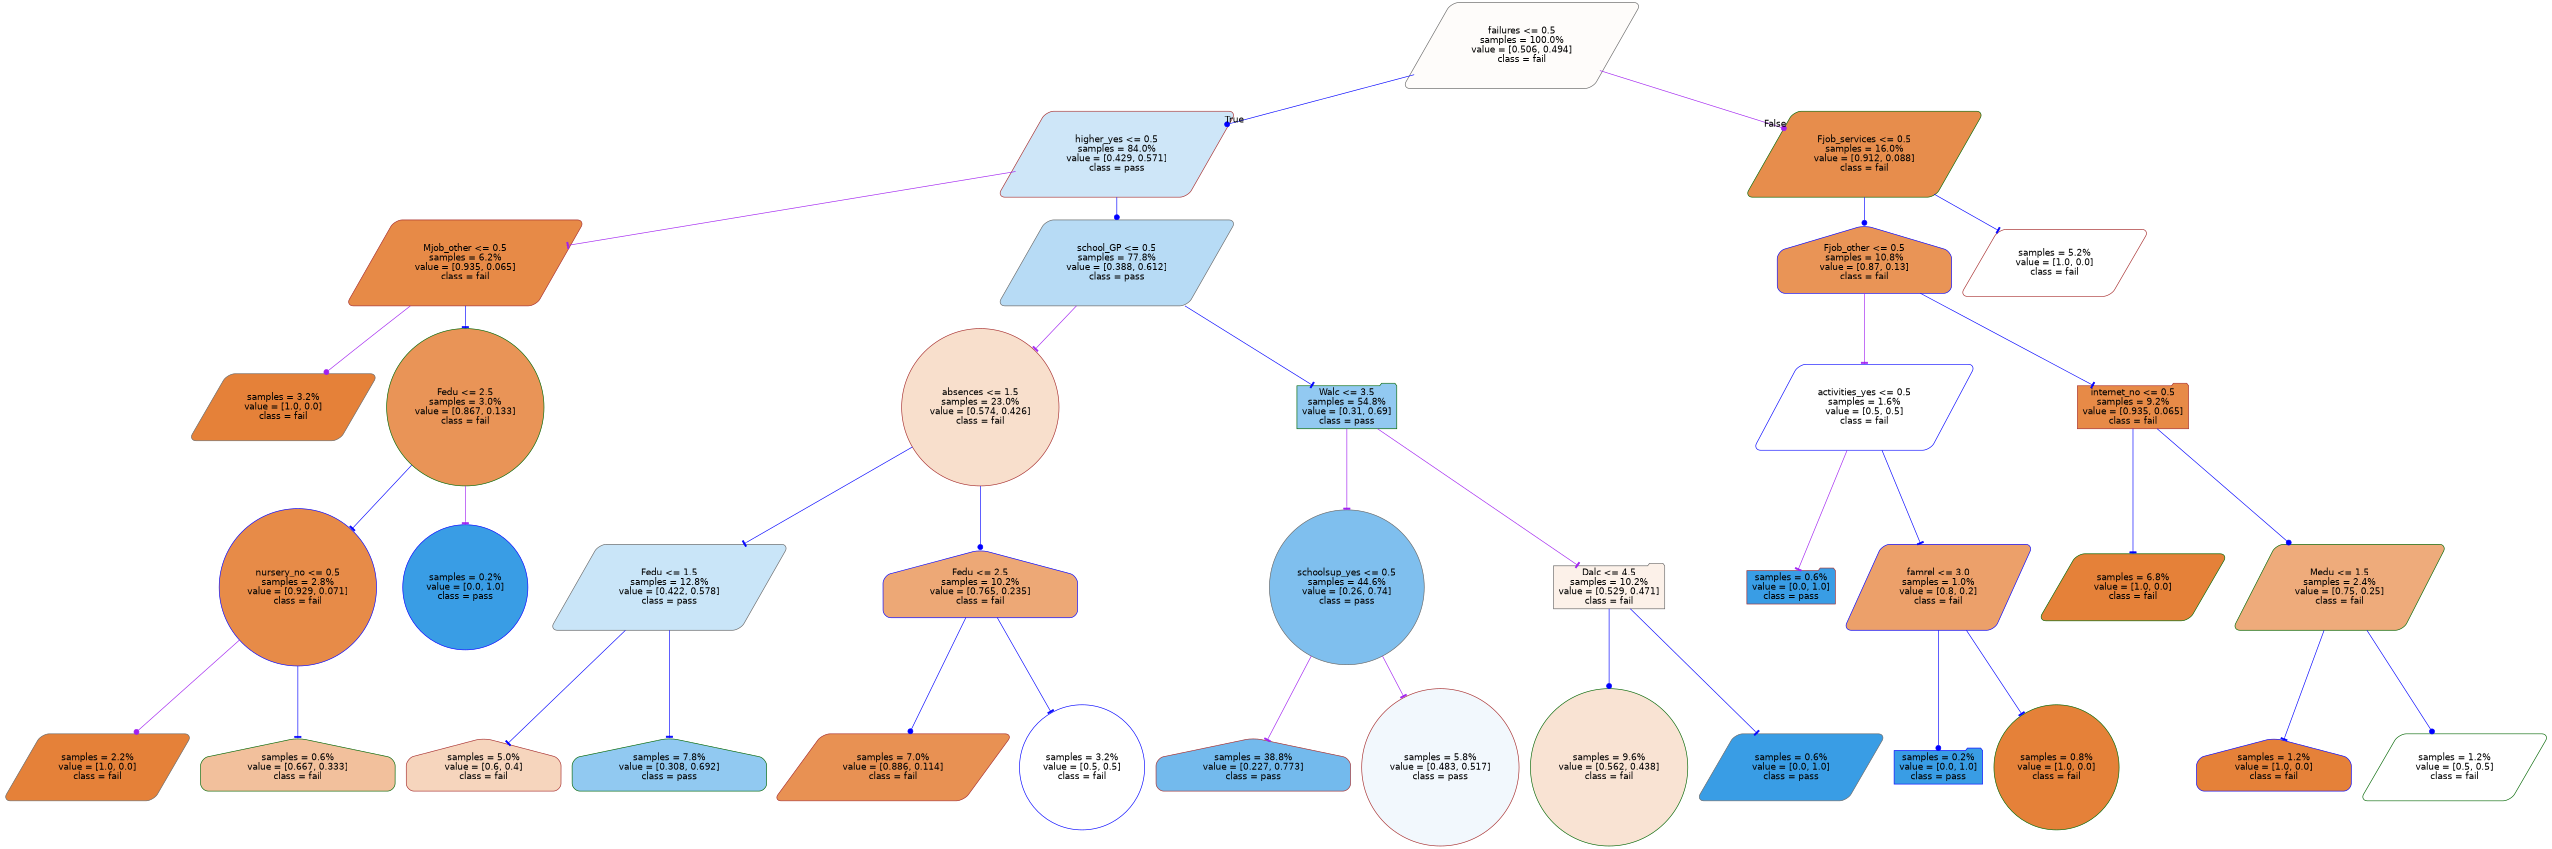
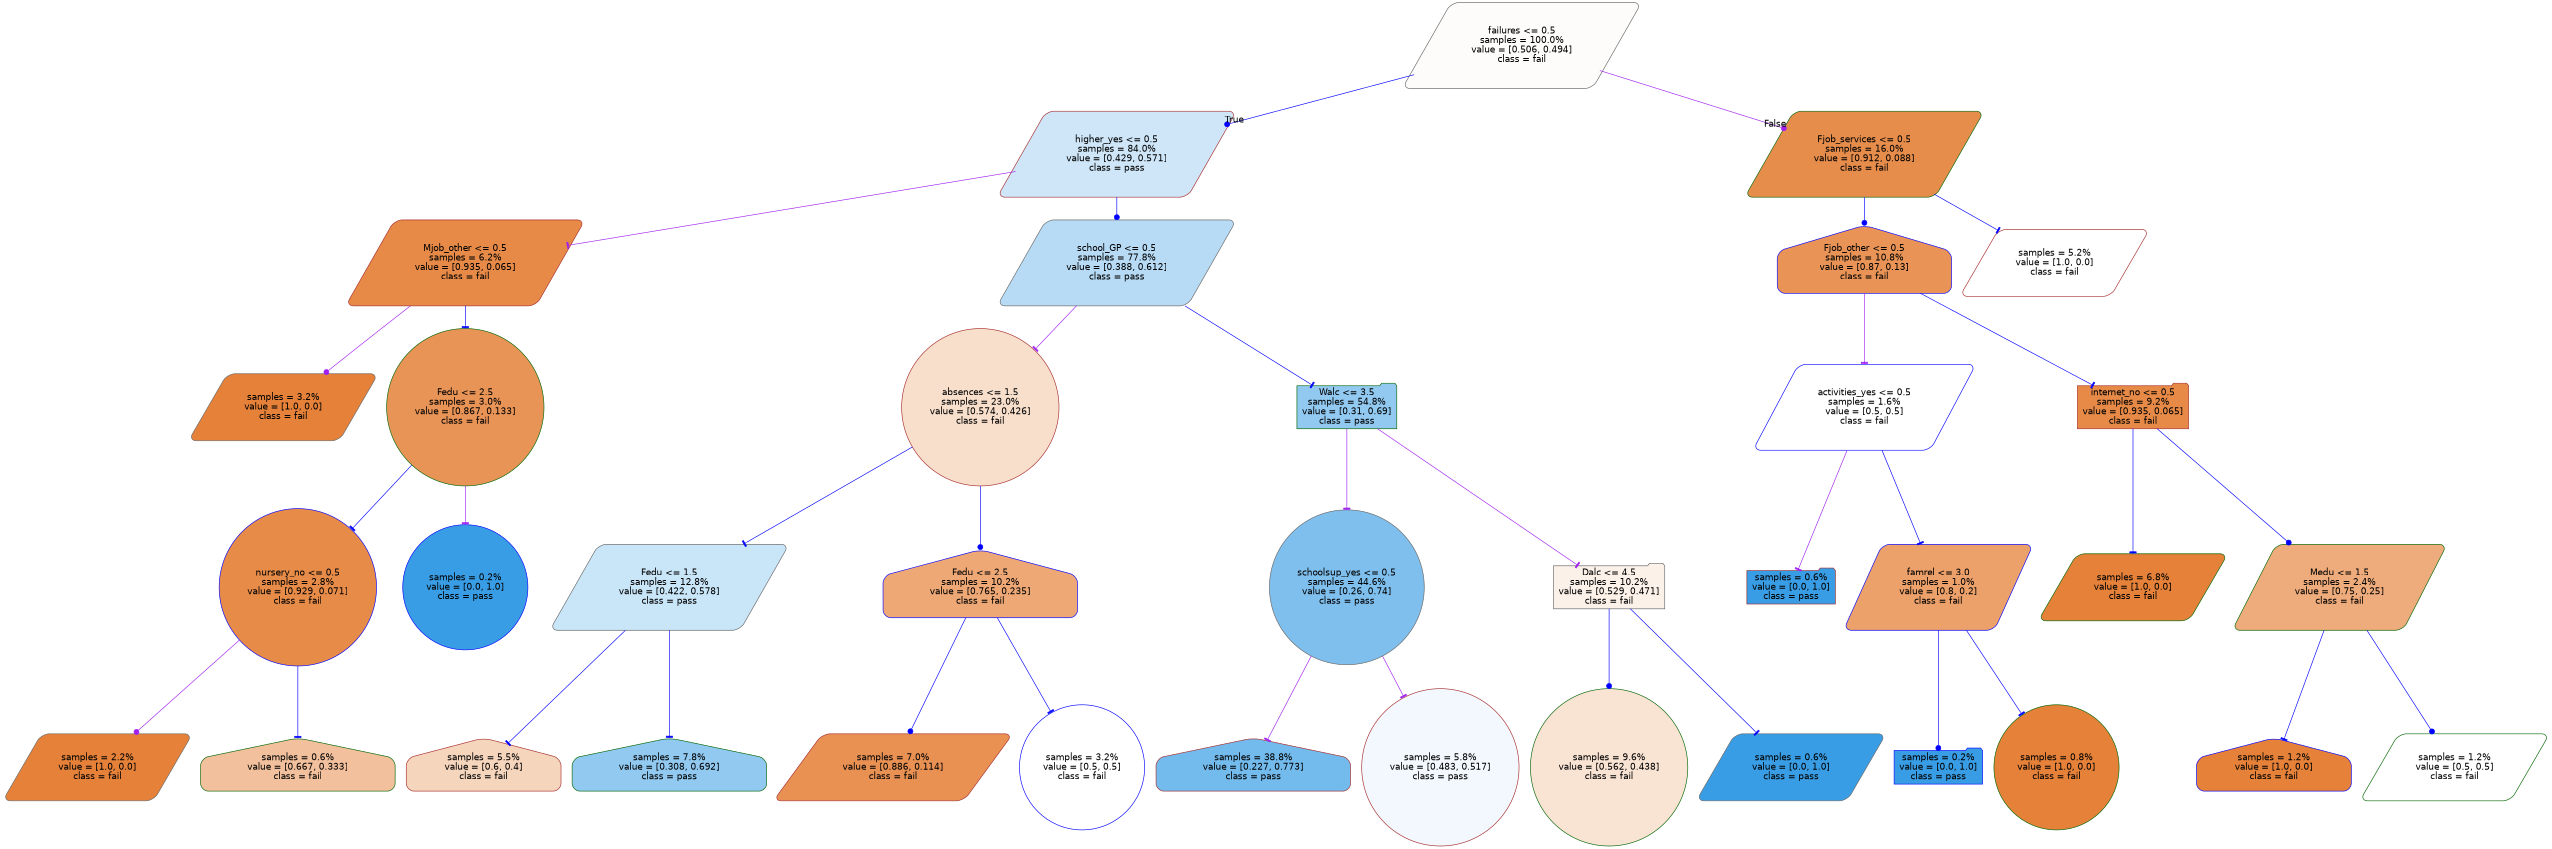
node "samples = 5.0% value = [0.6, 0.4] class = fail": label "samples = 5.0% value = [0.6, 0.4] class = fail" -> "samples = 5.5% value = [0.6, 0.4] class = fail"
